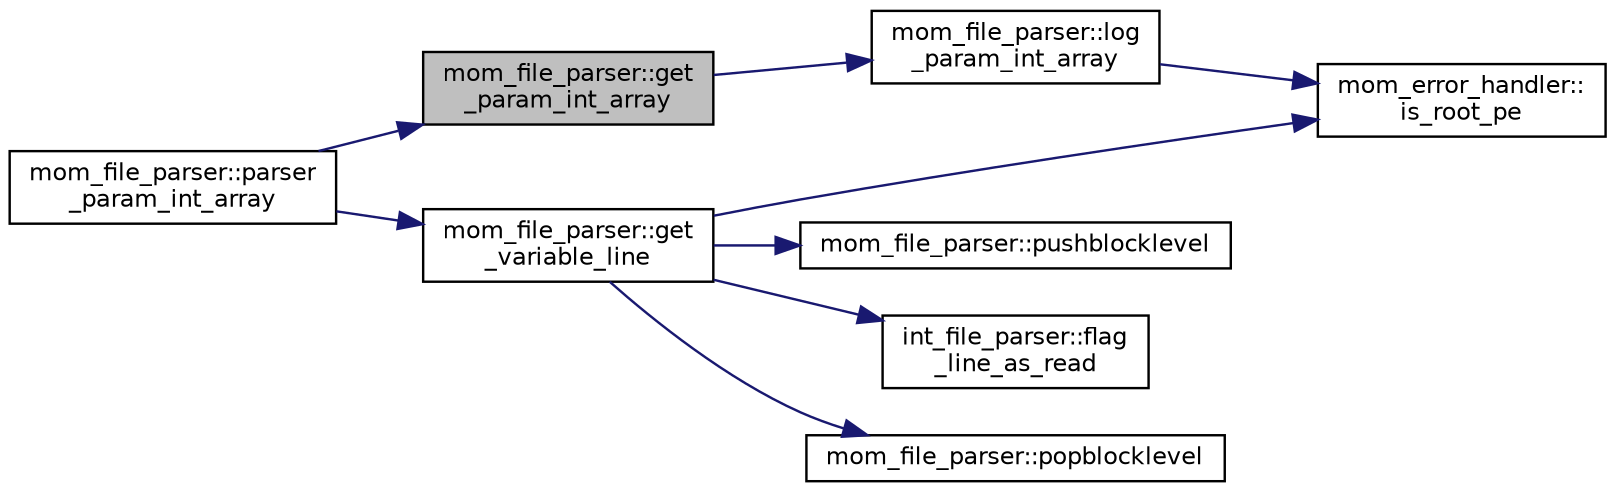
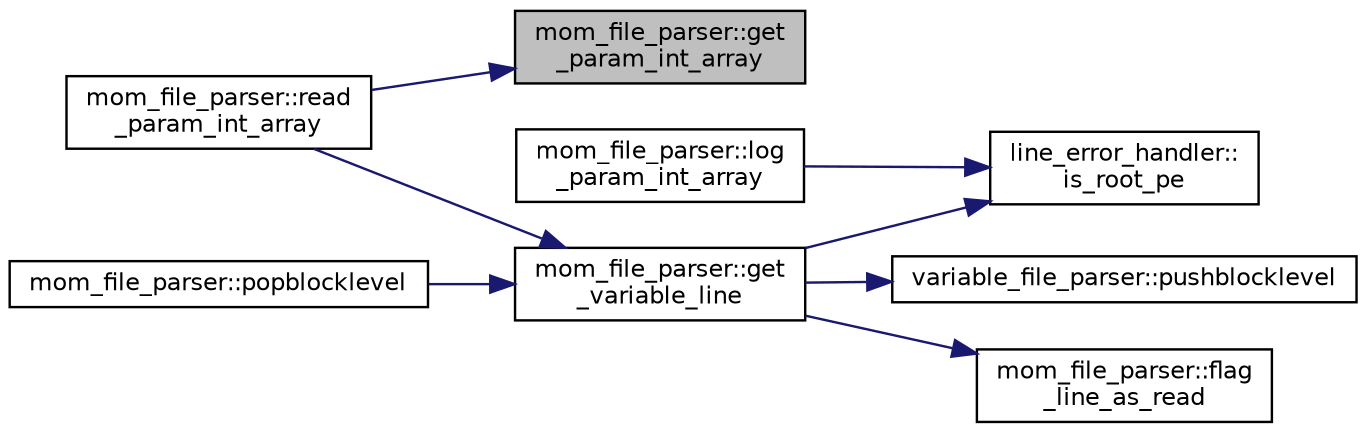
edge "mom_file_parser::get _param_int_array" -> "mom_file_parser::log _param_int_array": removed
node "mom_error_handler:: is_root_pe": label "mom_error_handler:: is_root_pe" -> "line_error_handler:: is_root_pe"
node "mom_file_parser::parser _param_int_array": label "mom_file_parser::parser _param_int_array" -> "mom_file_parser::read _param_int_array"
node "mom_file_parser::pushblocklevel": label "mom_file_parser::pushblocklevel" -> "variable_file_parser::pushblocklevel"
node "int_file_parser::flag _line_as_read": label "int_file_parser::flag _line_as_read" -> "mom_file_parser::flag _line_as_read"
edge "mom_file_parser::get _variable_line" -> "mom_file_parser::popblocklevel": reversed
